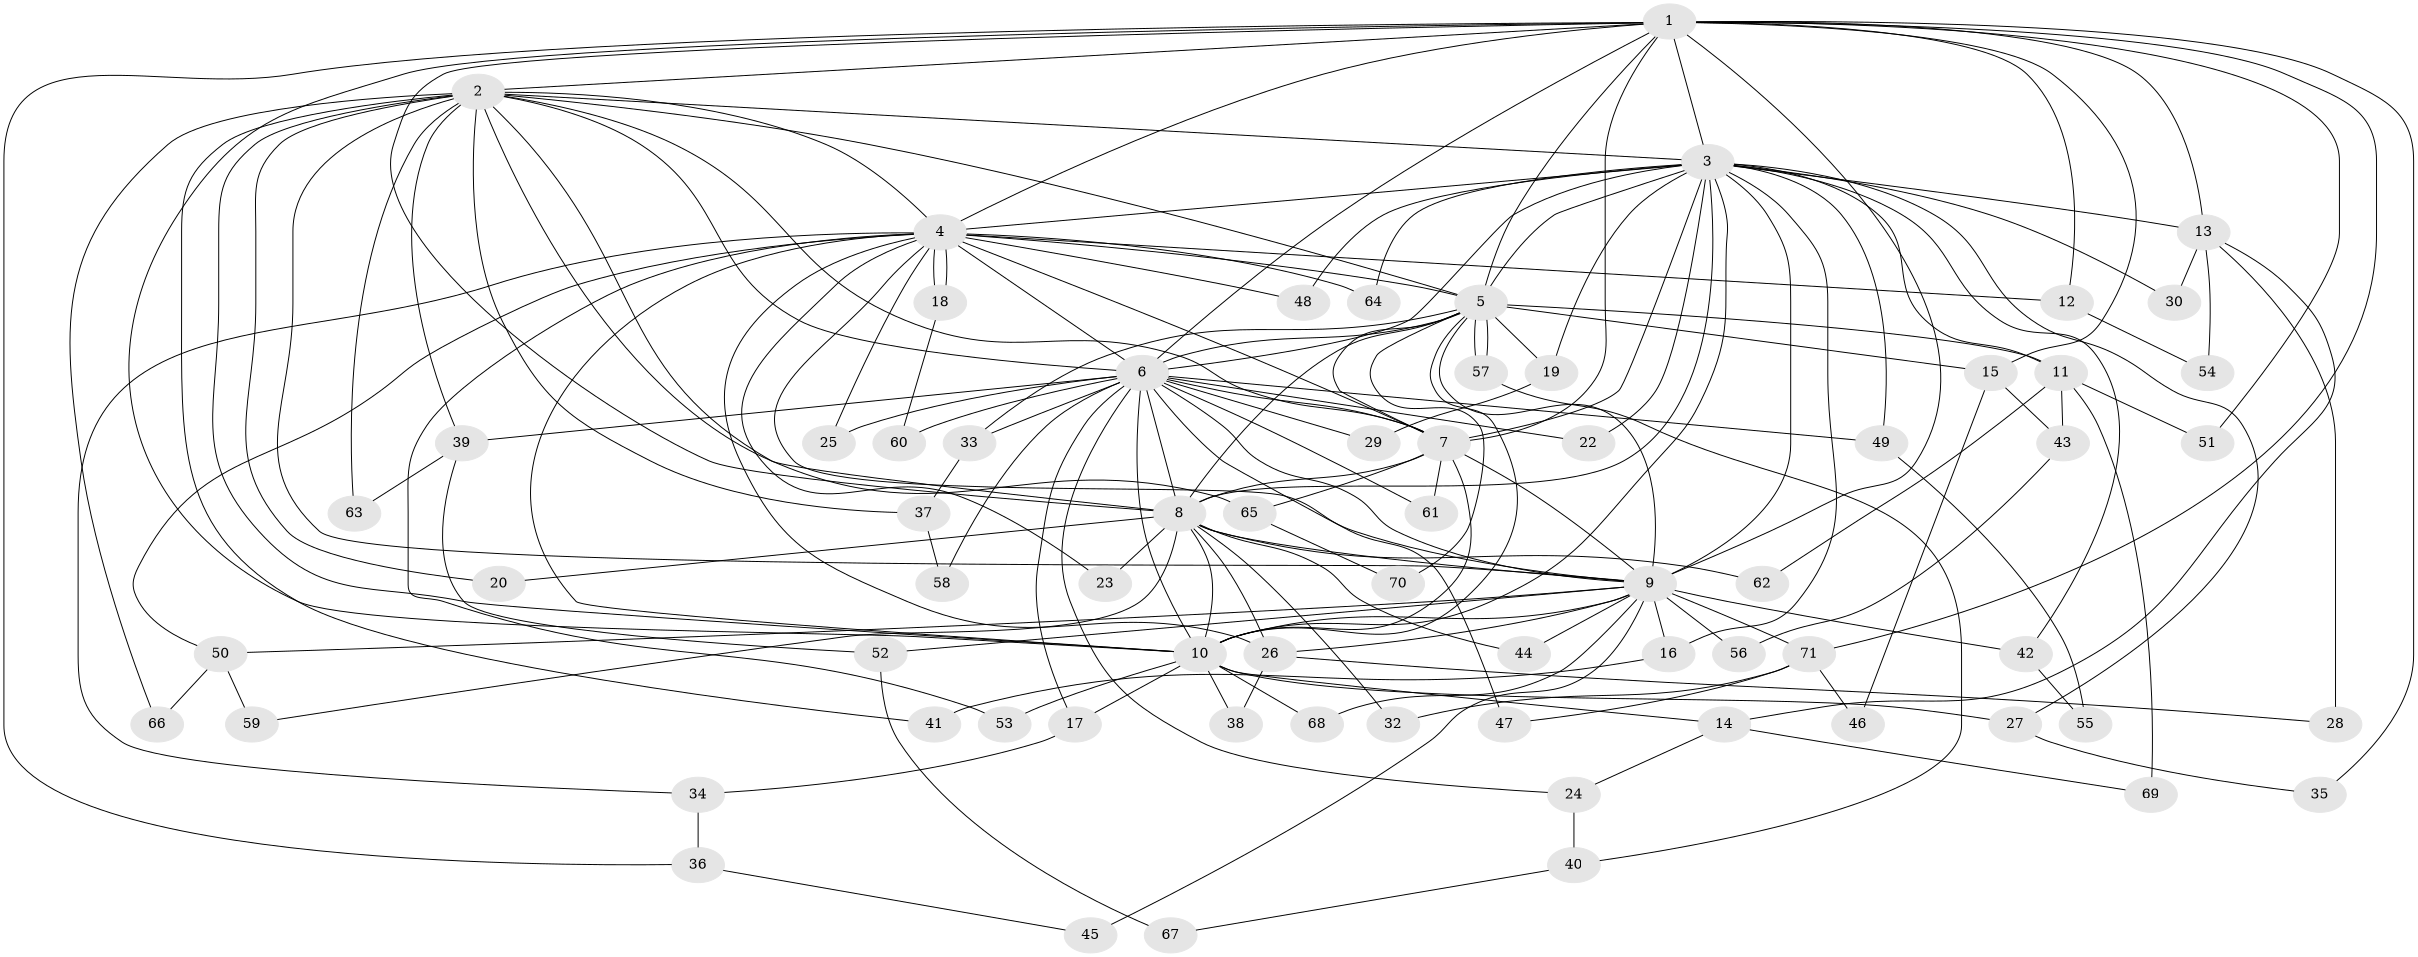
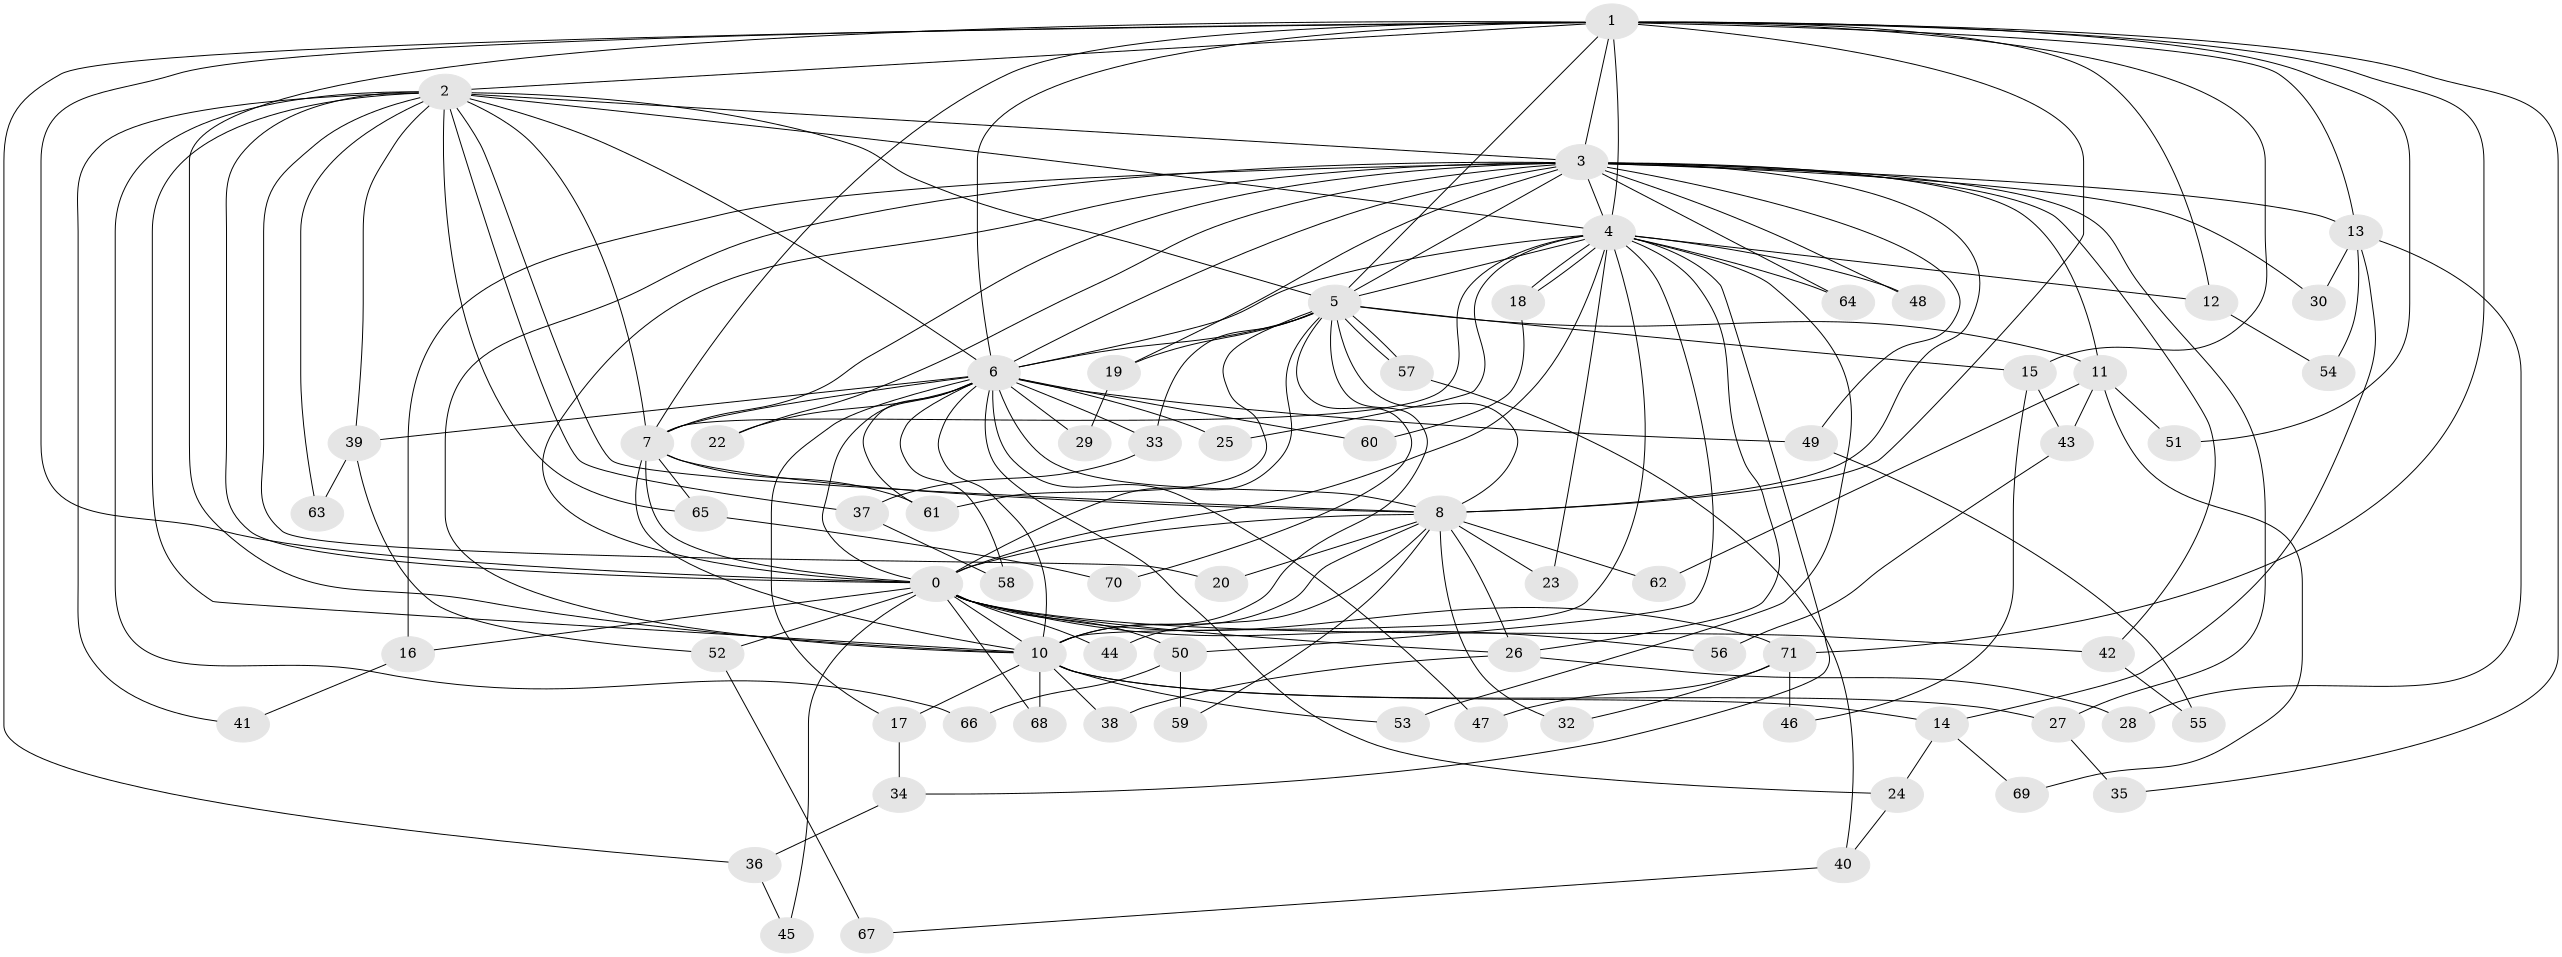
edge "5" -- "7": now "5" -- "61"
node "9": label "9" -> "0"
